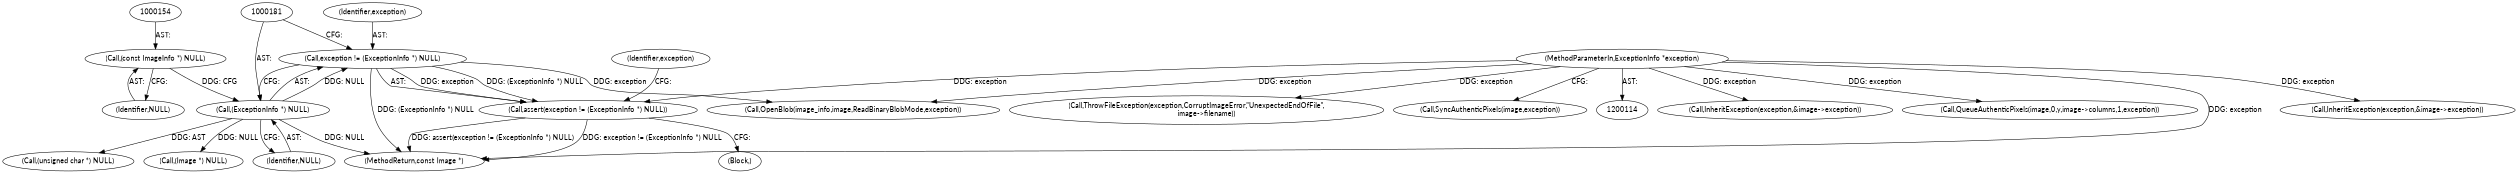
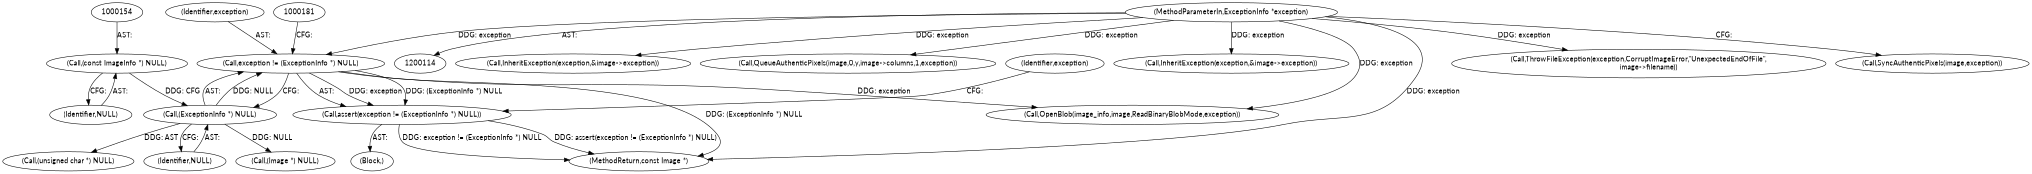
edge "1000181" -> "(Call,(ExceptionInfo *) NULL)": removed, label "AST:"
edge "(MethodParameterIn,ExceptionInfo *exception)" -> "(Call,assert(exception != (ExceptionInfo *) NULL))": now "(MethodParameterIn,ExceptionInfo *exception)" -> "(Call,exception != (ExceptionInfo *) NULL)"
edge "(Call,assert(exception != (ExceptionInfo *) NULL))" -> "(Block,)": label "CFG: " -> "AST: "
edge "(Call,(ExceptionInfo *) NULL)" -> "(MethodReturn,const Image *)": removed, label "DDG: NULL"
